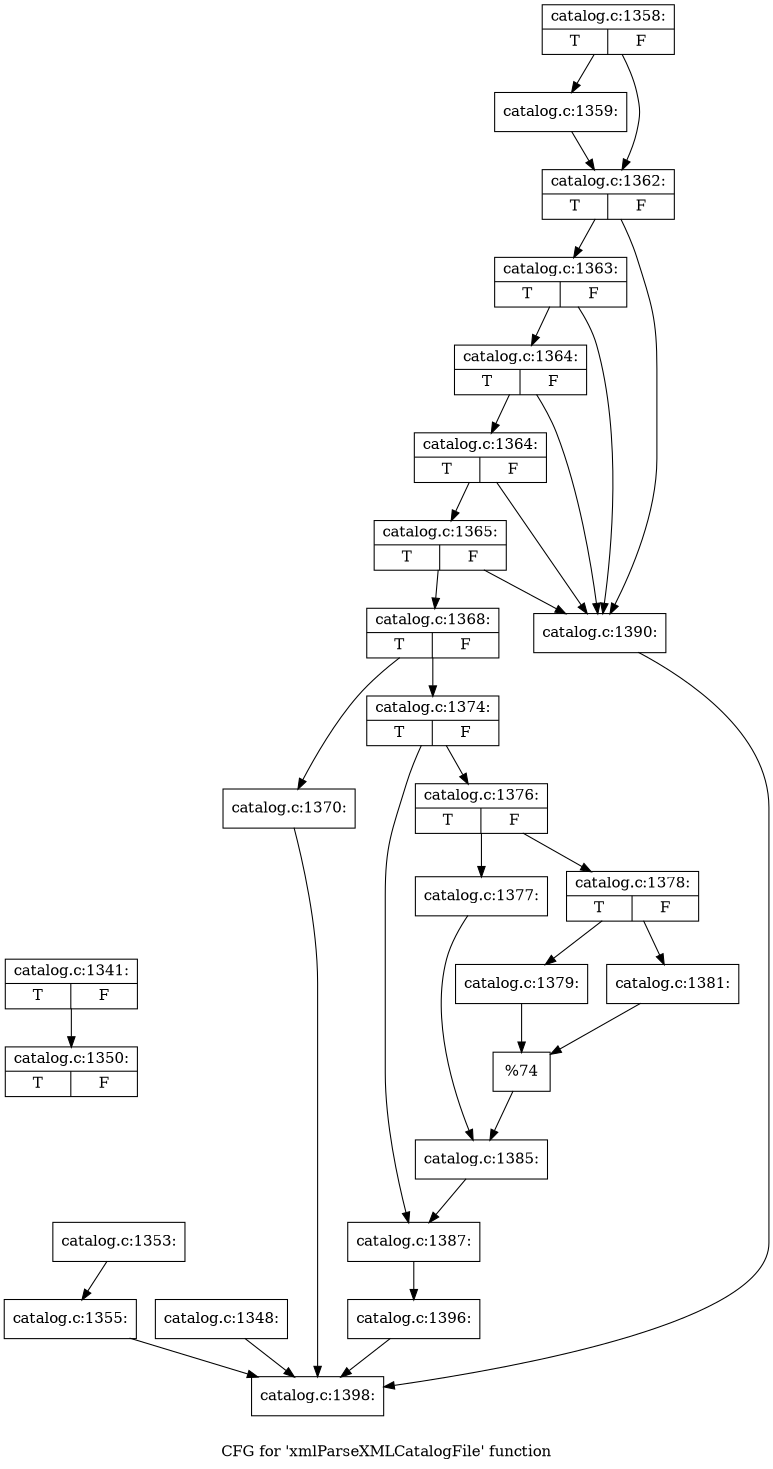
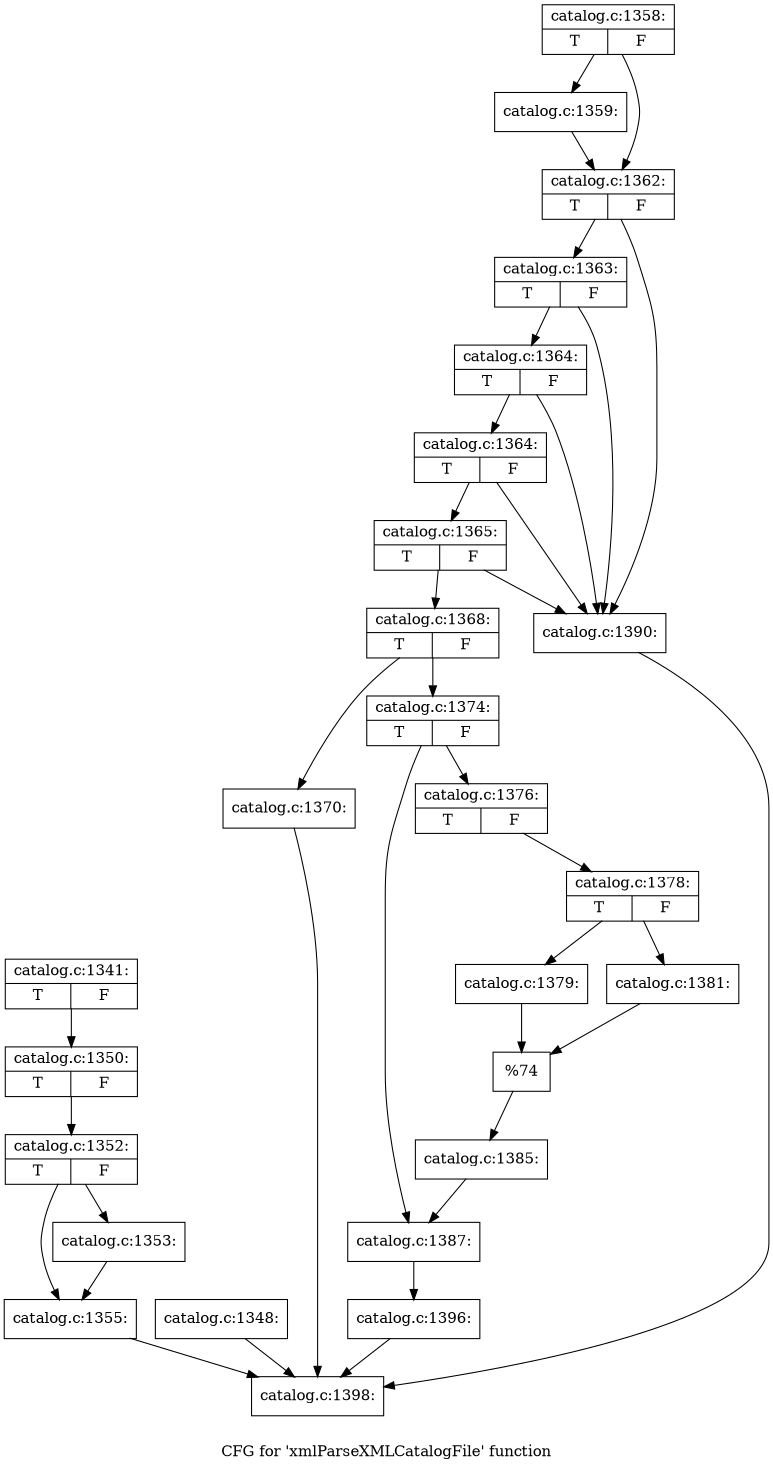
node "catalog.c:1377:": removed
node "catalog.c:1352:": added
